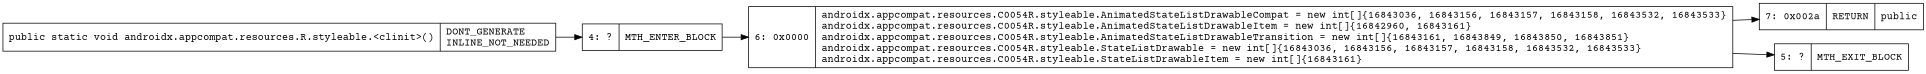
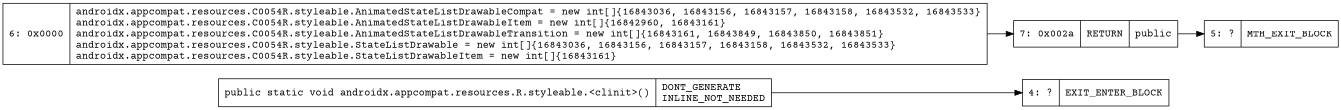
node "4: ?": text "MTH_ENTER_BLOCK" -> "EXIT_ENTER_BLOCK"
edge "4: ?" -> "6: 0x0000": removed
edge "6: 0x0000" -> "5: ?": now "7: 0x002a" -> "5: ?"
